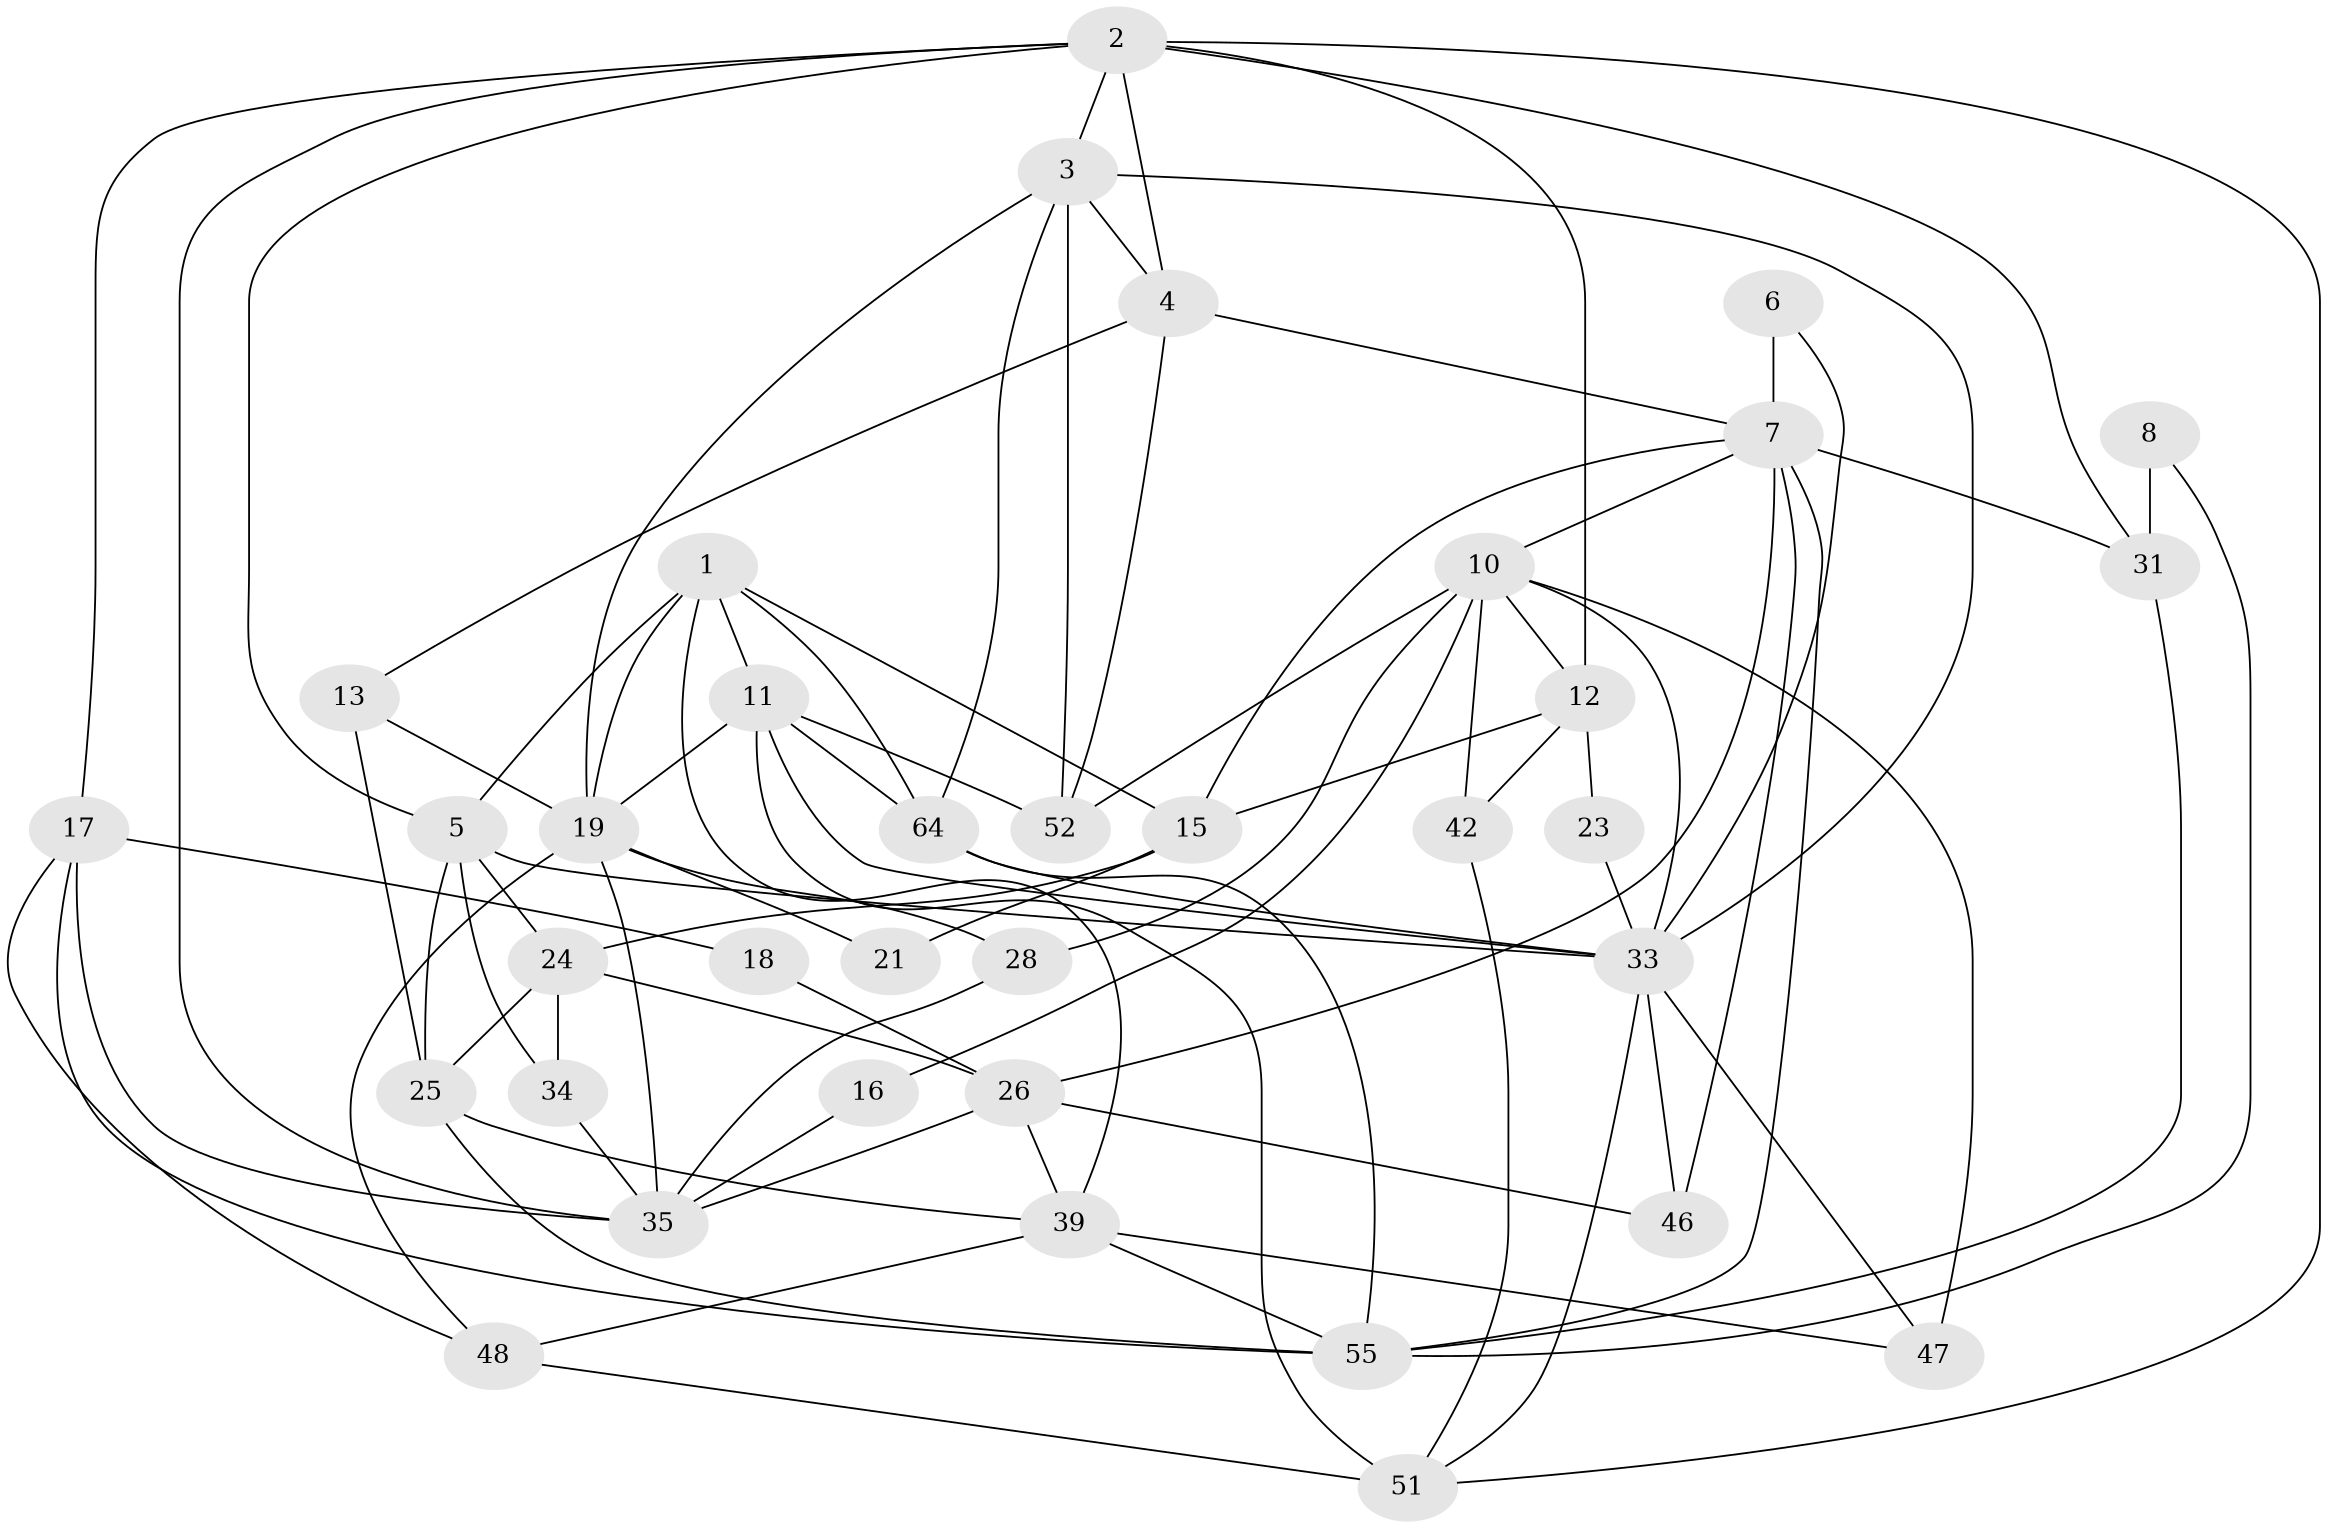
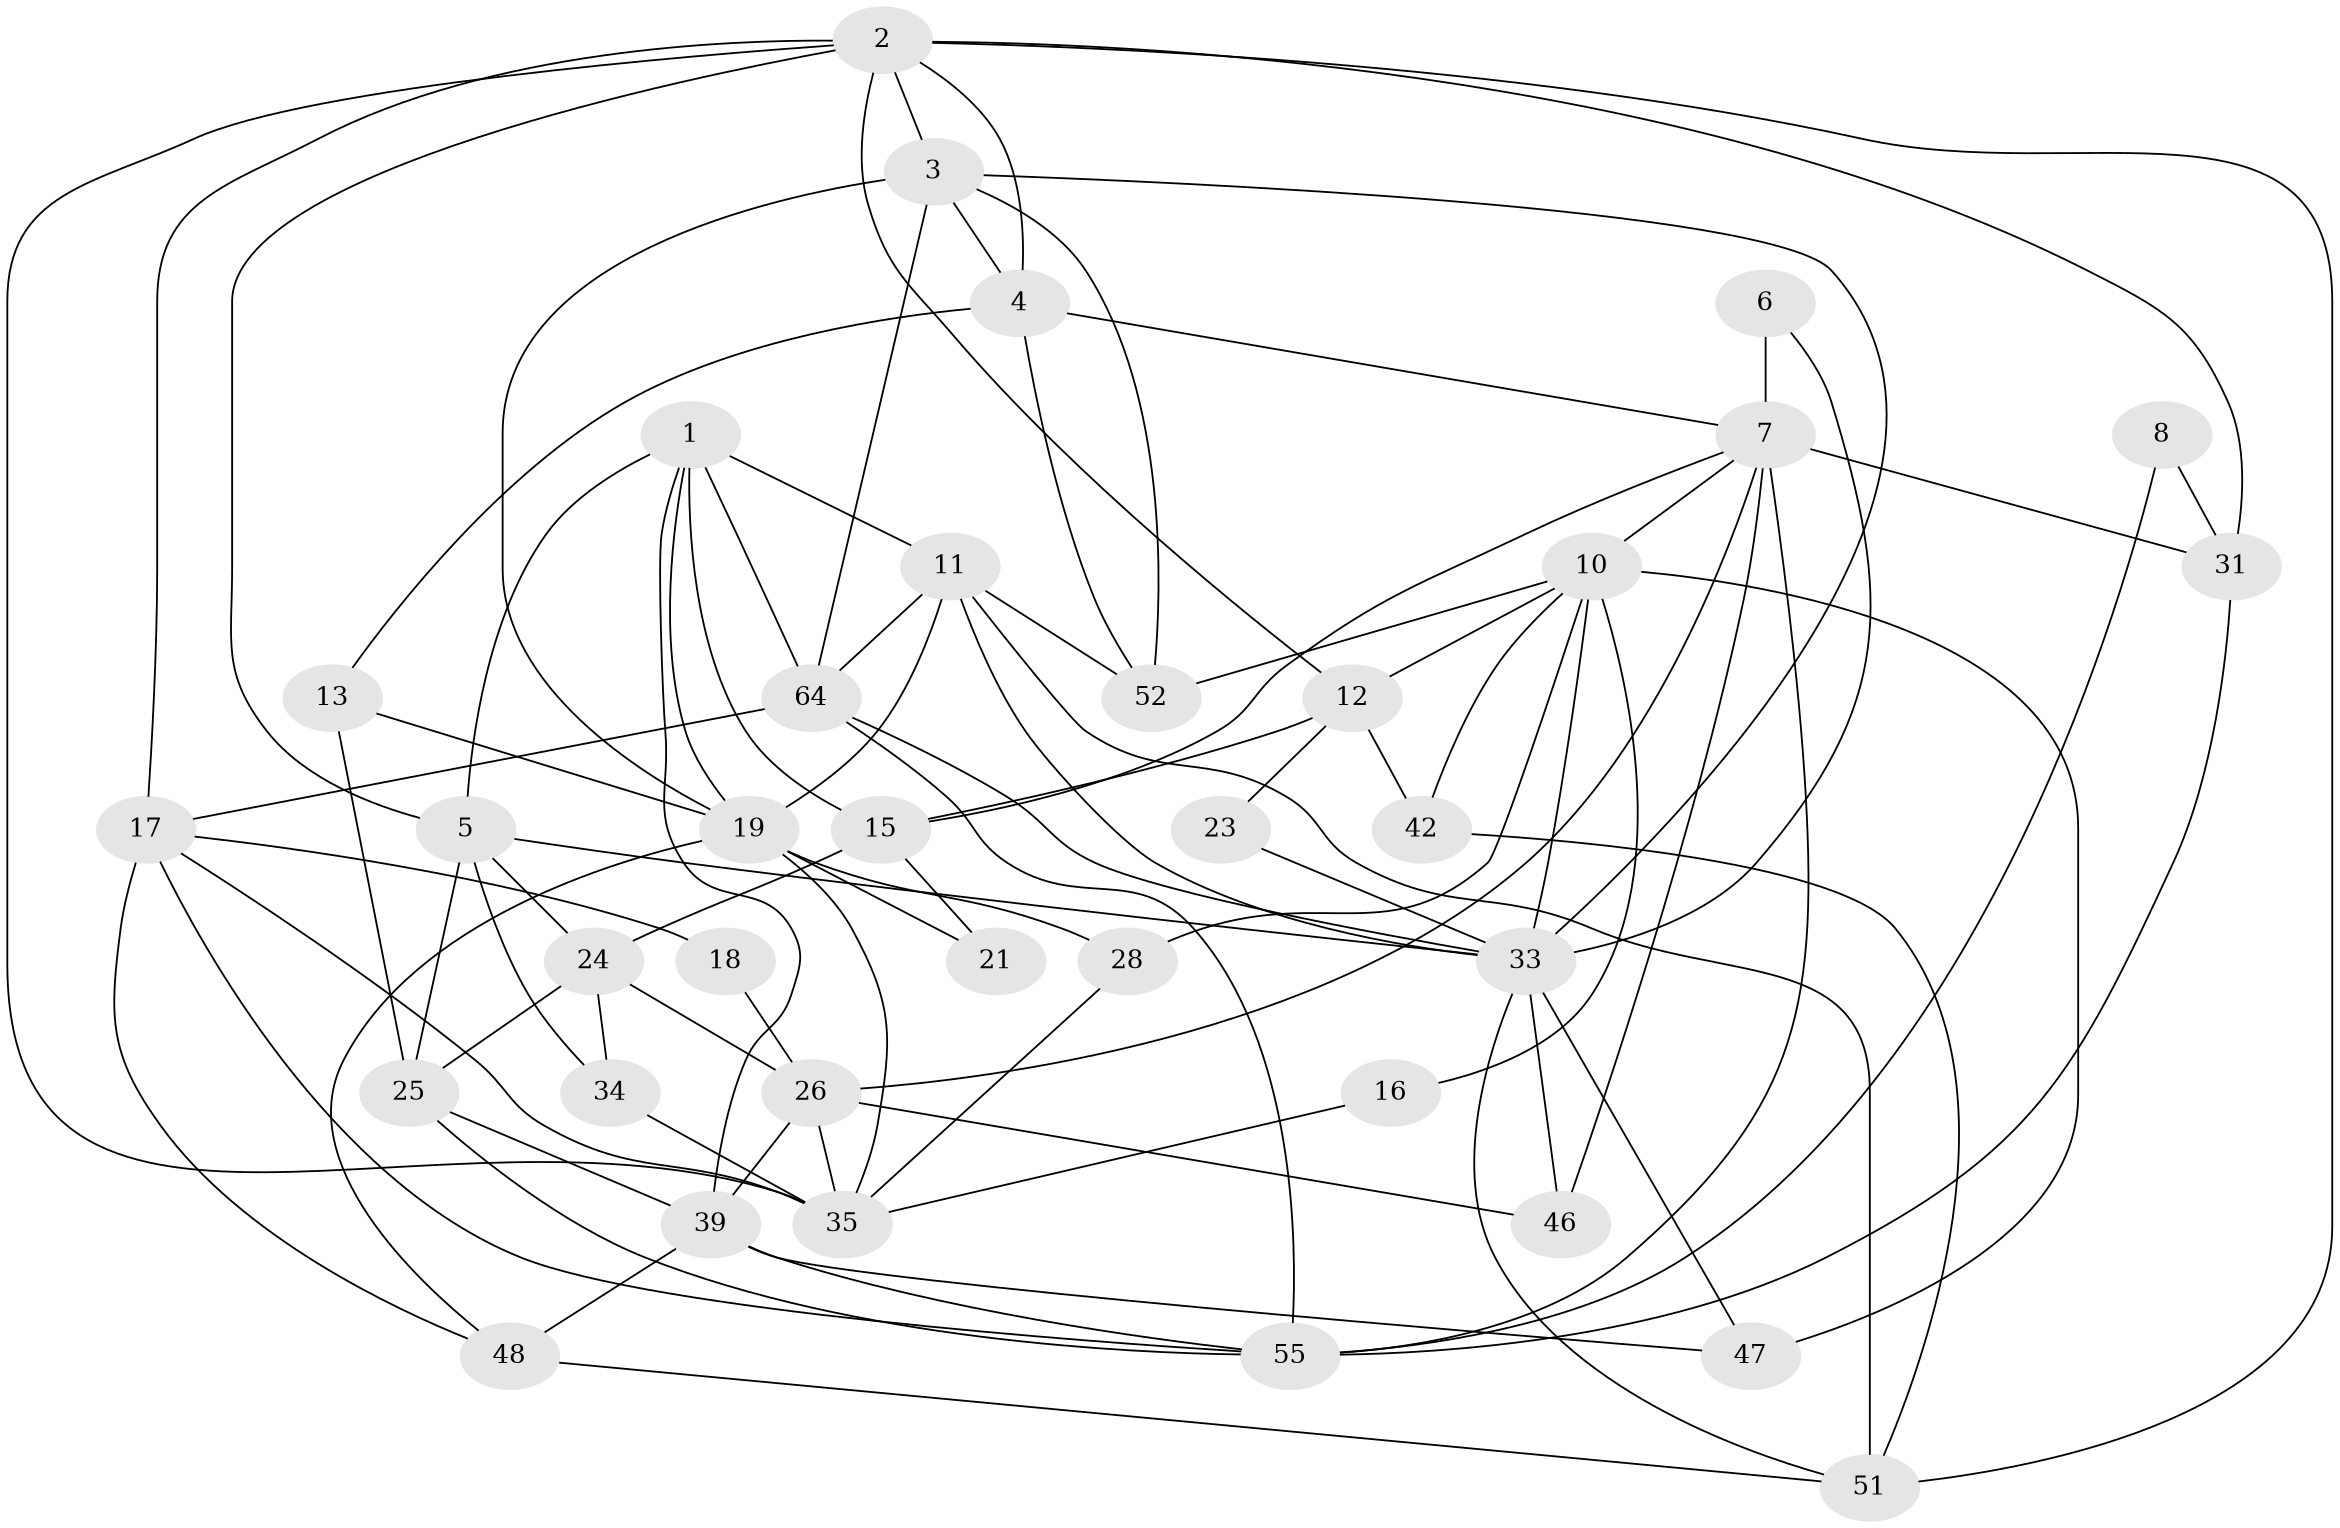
edge "64" -- "17": added
